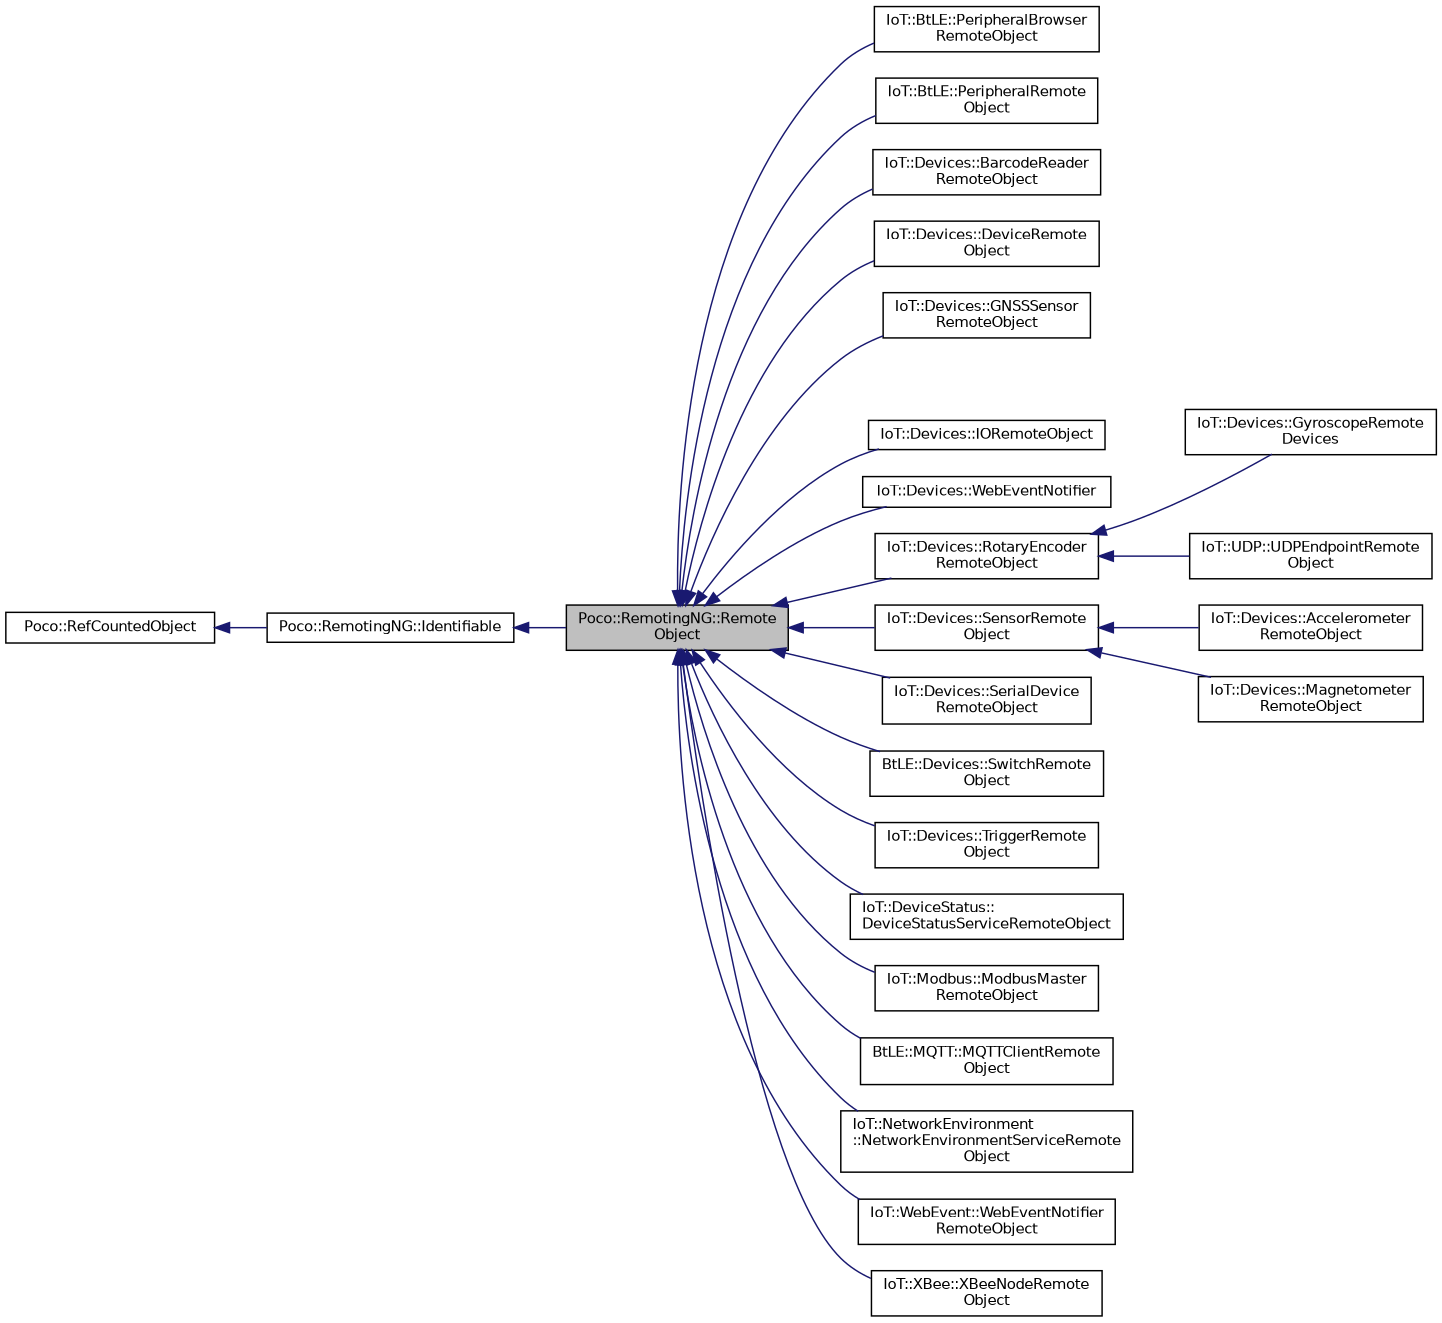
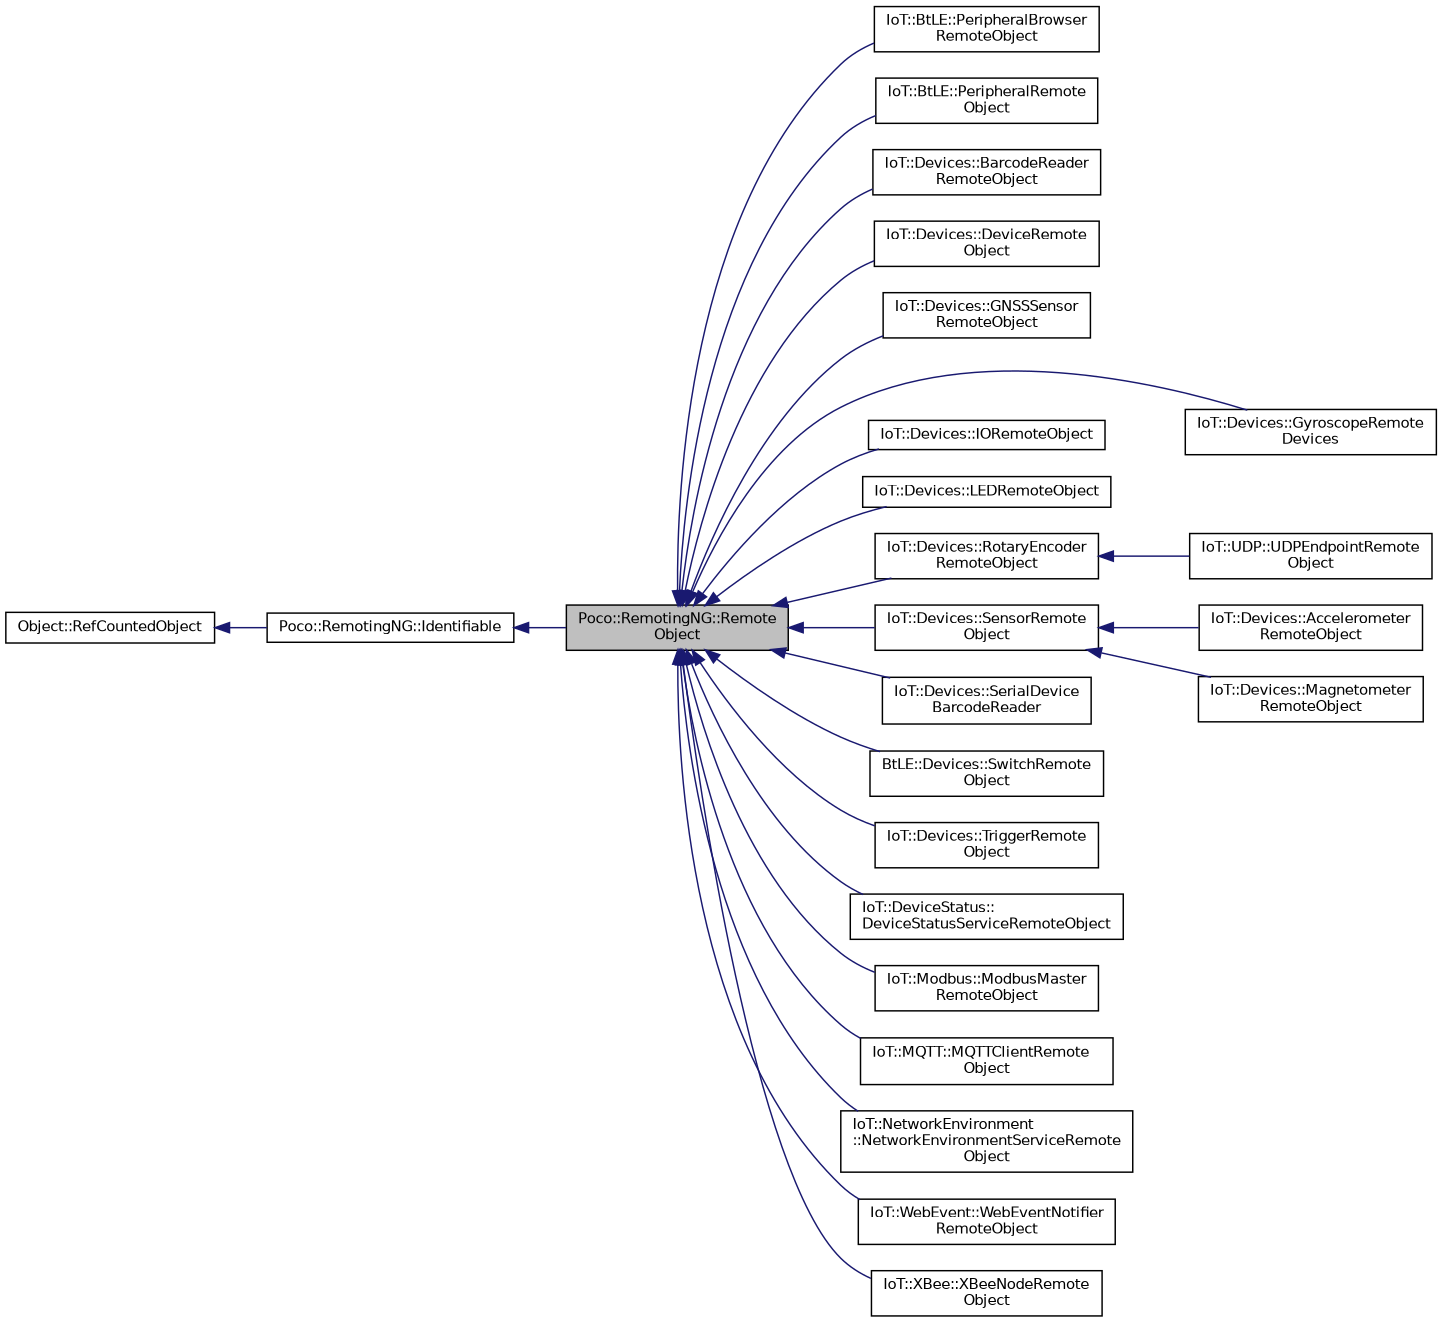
node "IoT::Devices::WebEventNotifier": label "IoT::Devices::WebEventNotifier" -> "IoT::Devices::LEDRemoteObject"
edge "IoT::Devices::GyroscopeRemote Devices" -> "IoT::Devices::RotaryEncoder RemoteObject": now "IoT::Devices::GyroscopeRemote Devices" -> "Poco::RemotingNG::Remote Object"
node "Poco::RefCountedObject": label "Poco::RefCountedObject" -> "Object::RefCountedObject"
node "IoT::Devices::SerialDevice RemoteObject": label "IoT::Devices::SerialDevice RemoteObject" -> "IoT::Devices::SerialDevice BarcodeReader"
node "BtLE::MQTT::MQTTClientRemote Object": label "BtLE::MQTT::MQTTClientRemote Object" -> "IoT::MQTT::MQTTClientRemote Object"
